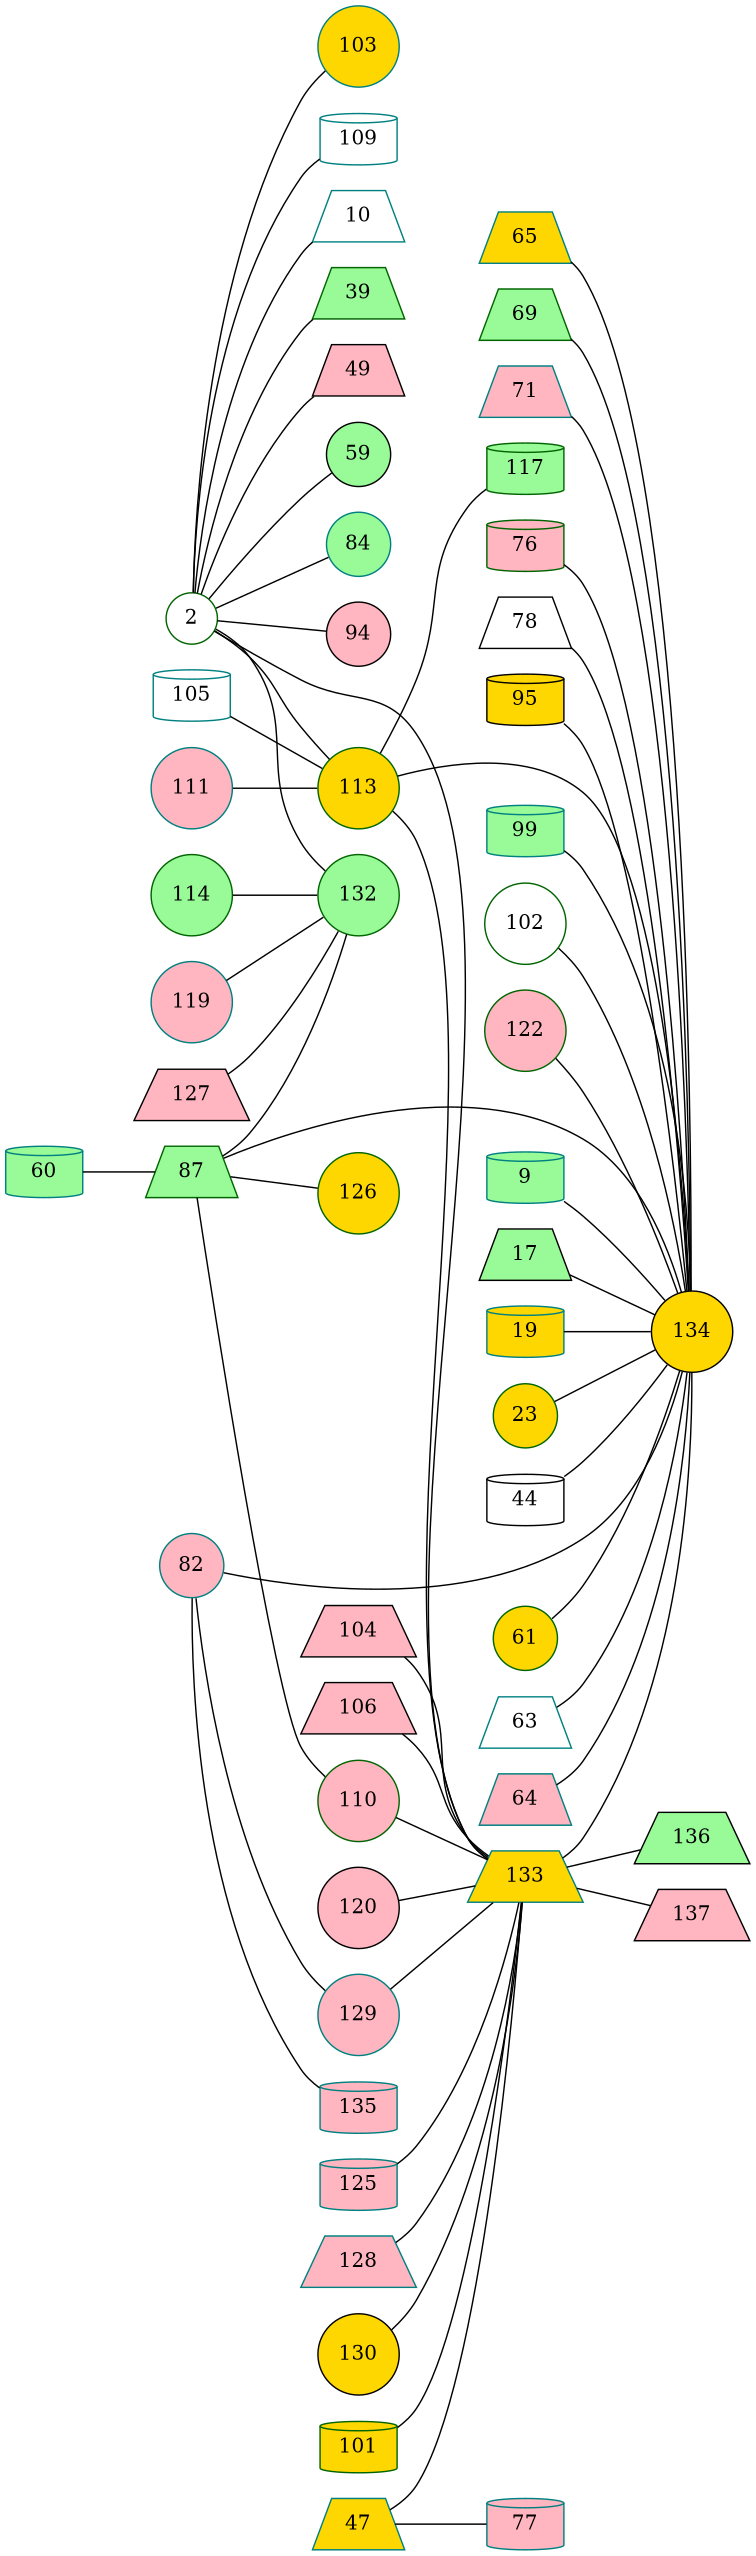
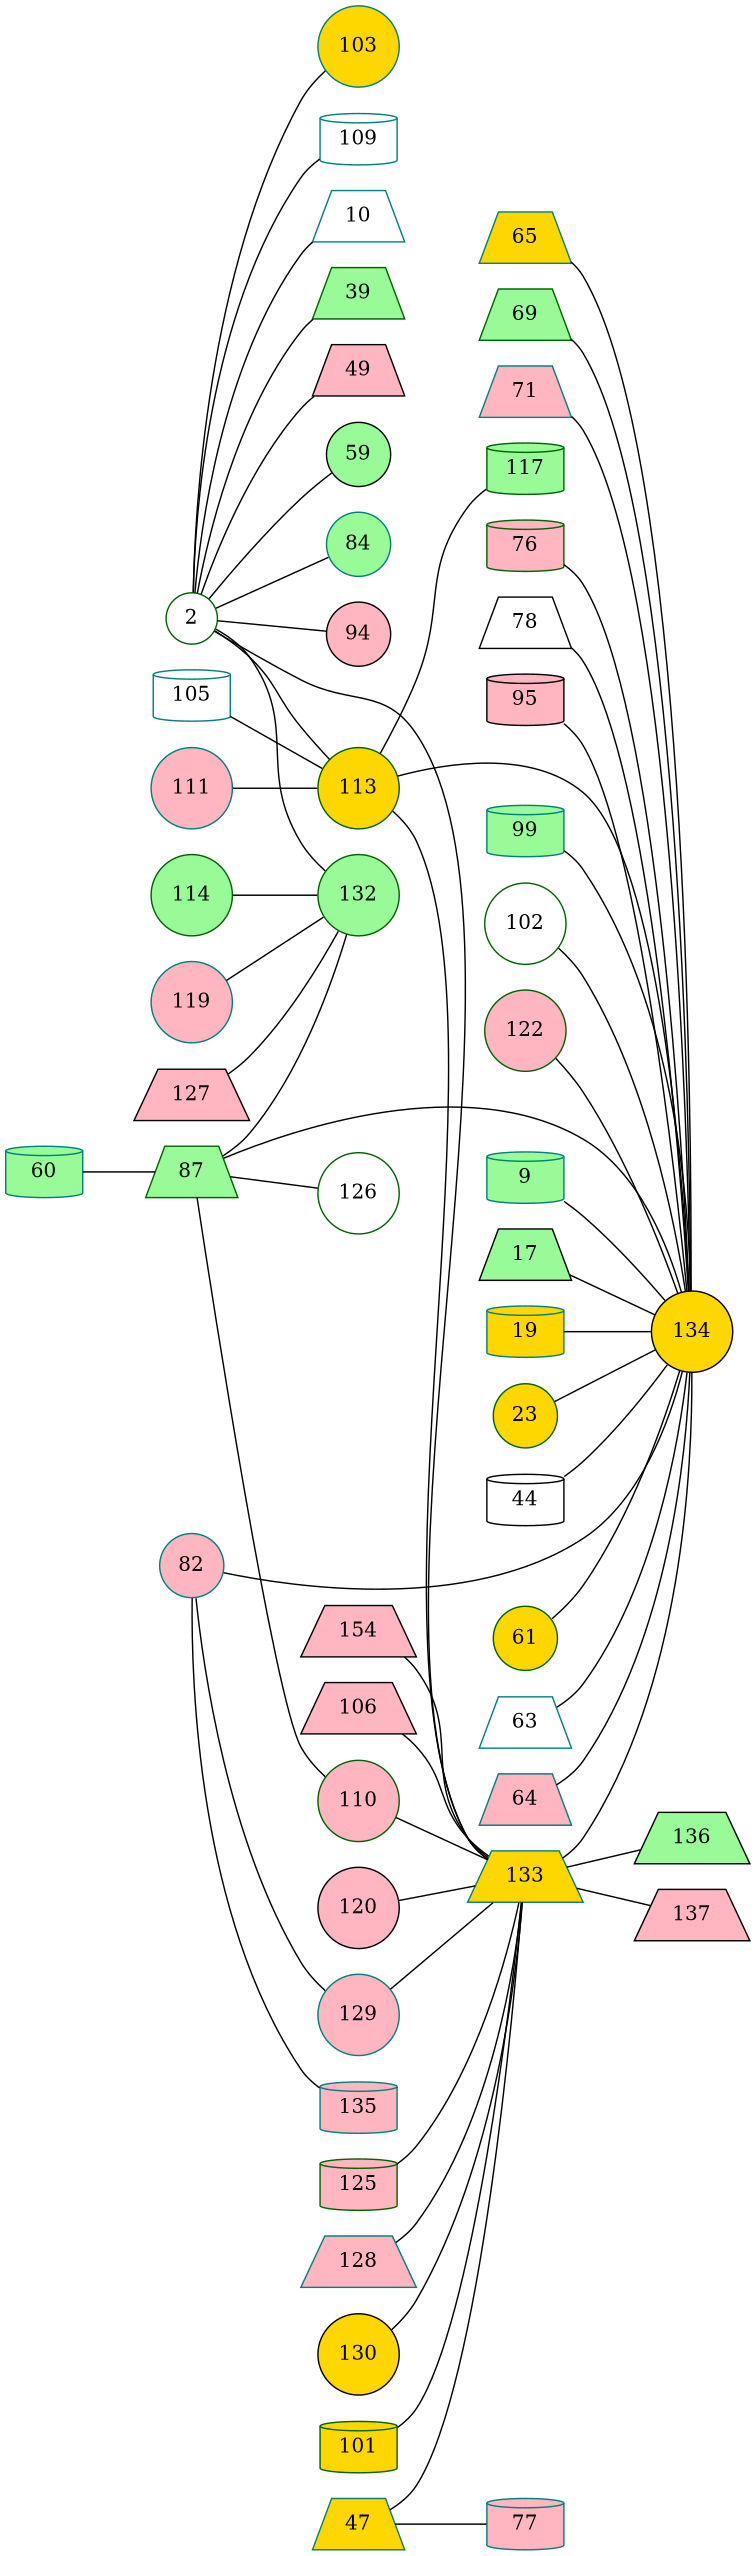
node "95": fillcolor gold -> lightpink
node "126": fillcolor gold -> white
node "104": label "104" -> "154"
node "125": color teal -> darkgreen
